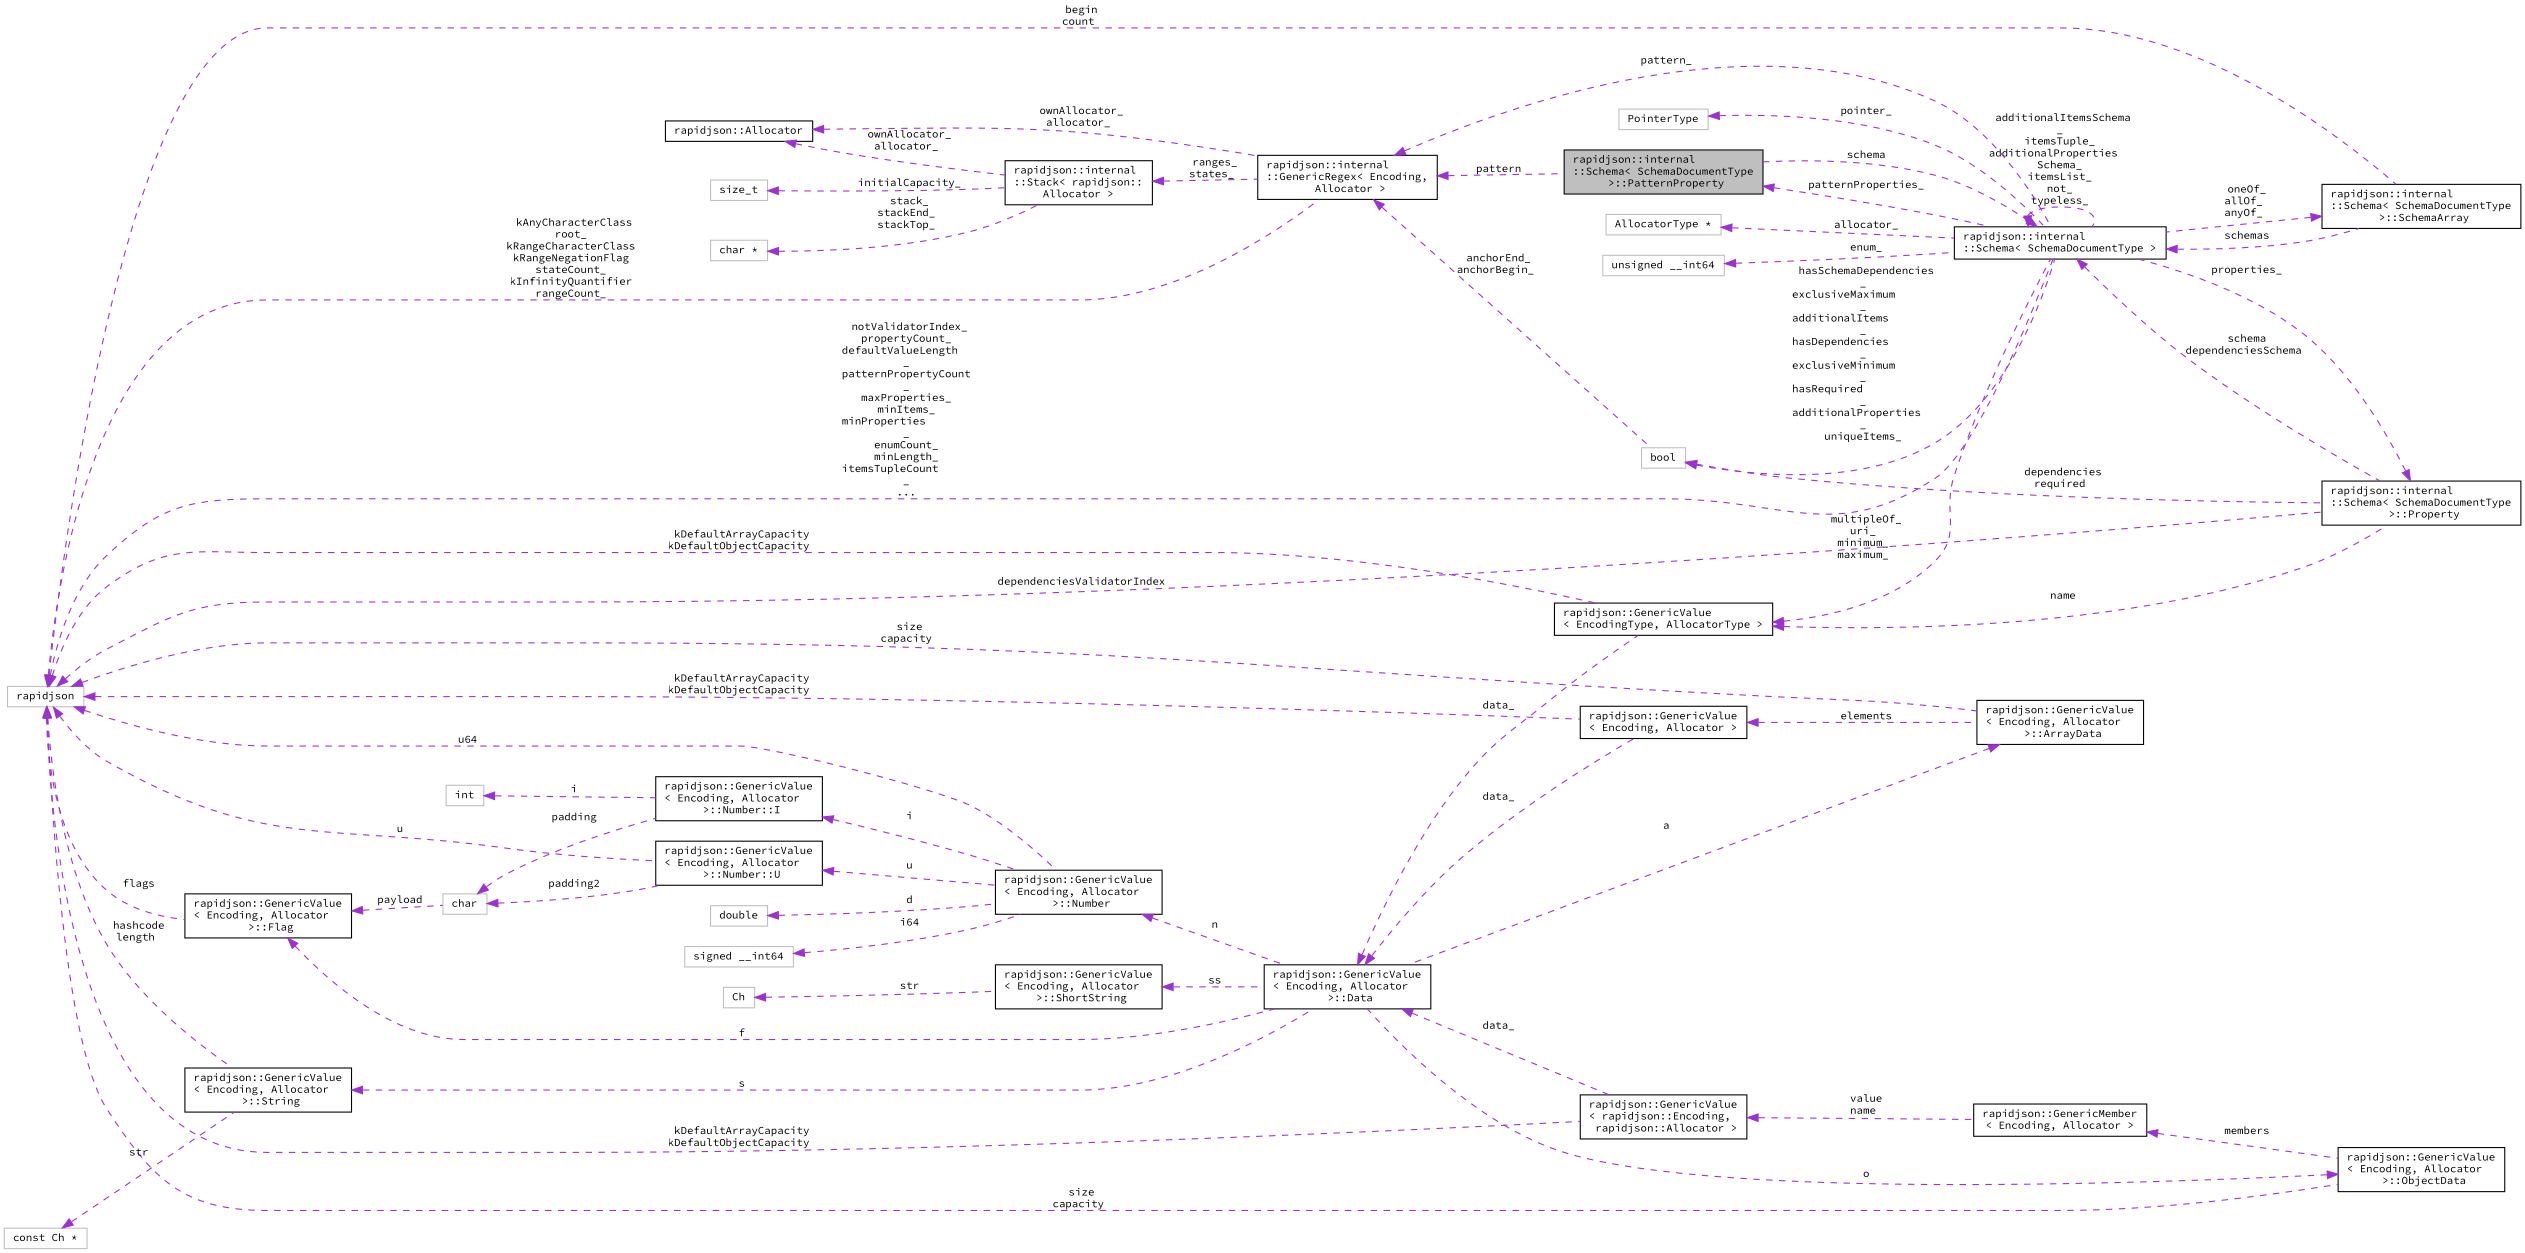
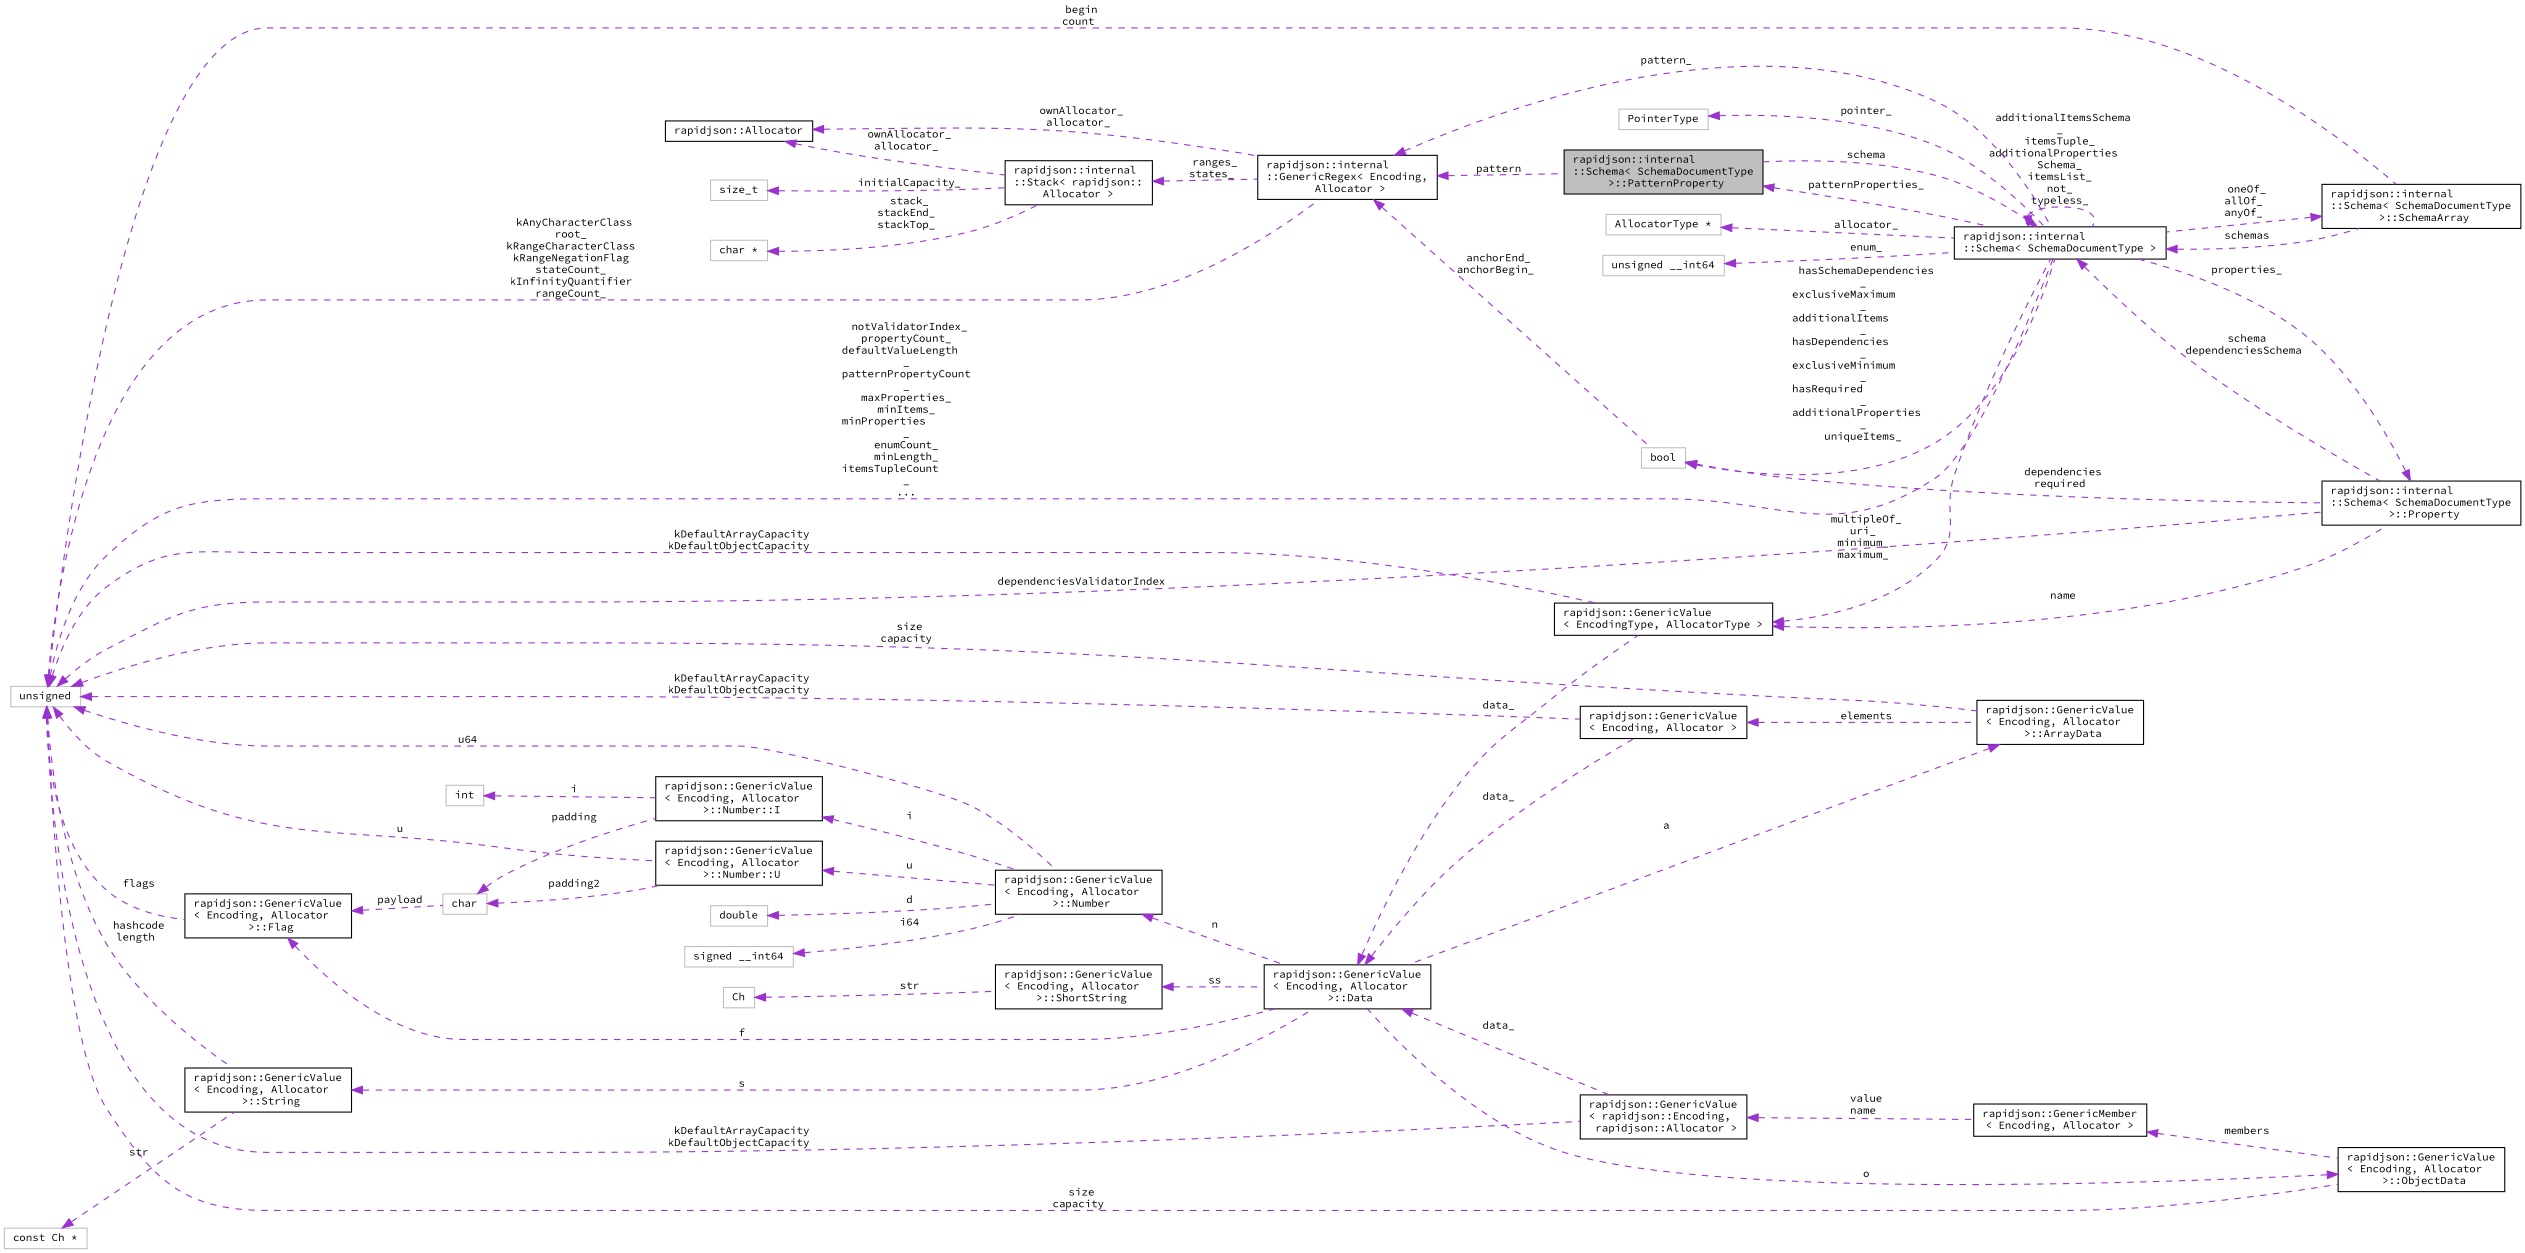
node "rapidjson": label "rapidjson" -> "unsigned"
